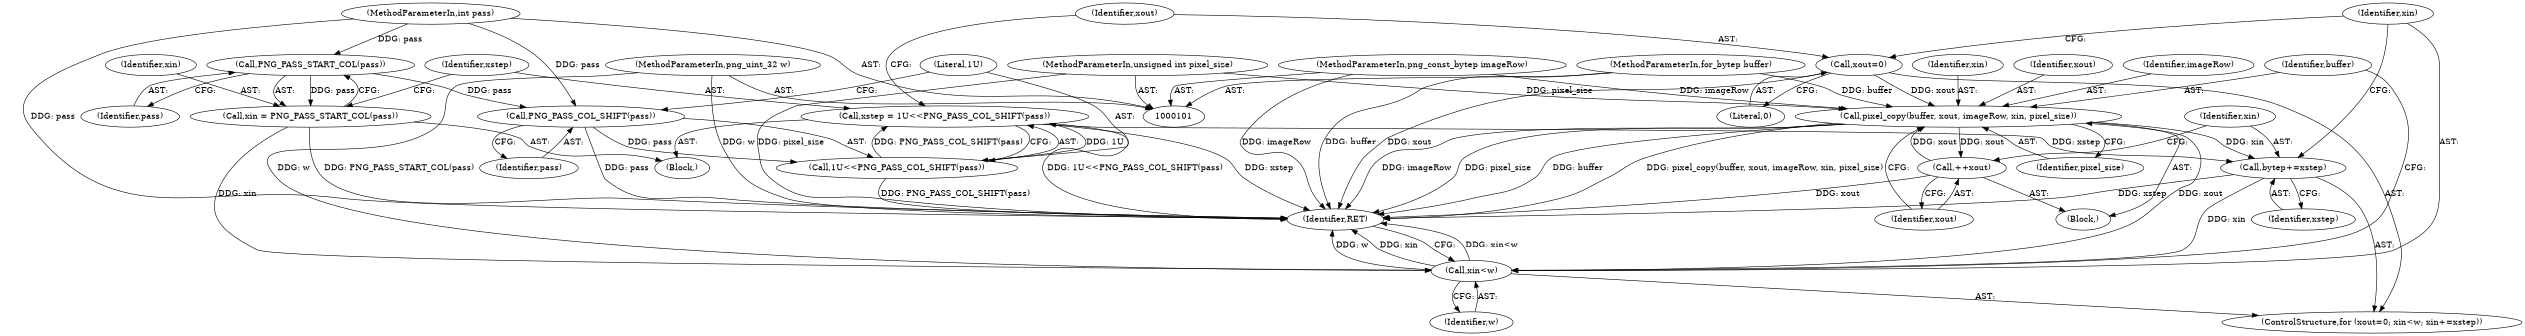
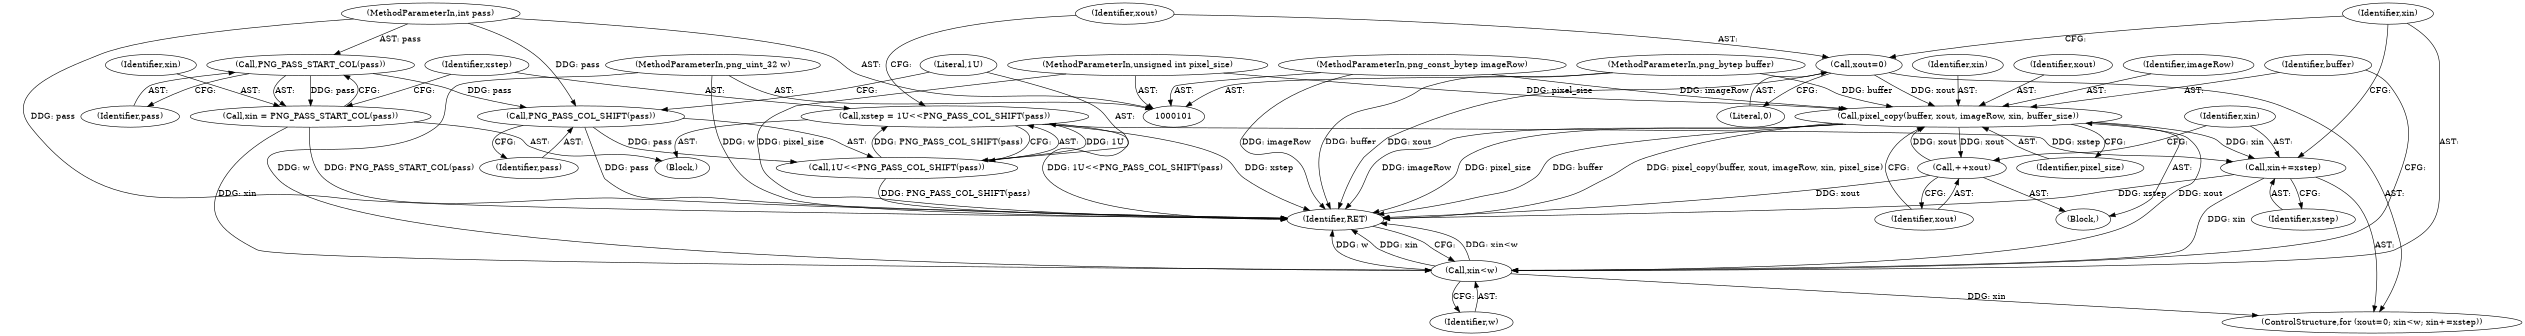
edge "(MethodParameterIn,int pass)" -> "(Call,PNG_PASS_START_COL(pass))": label "DDG: pass" -> "AST: pass"
node "(MethodParameterIn,for_bytep buffer)": label "(MethodParameterIn,for_bytep buffer)" -> "(MethodParameterIn,png_bytep buffer)"
node "(Call,pixel_copy(buffer, xout, imageRow, xin, pixel_size))": label "(Call,pixel_copy(buffer, xout, imageRow, xin, pixel_size))" -> "(Call,pixel_copy(buffer, xout, imageRow, xin, buffer_size))"
node "(Call,bytep+=xstep)": label "(Call,bytep+=xstep)" -> "(Call,xin+=xstep)"
edge "(Call,xin<w)" -> "(ControlStructure,for (xout=0; xin<w; xin+=xstep))": label "AST: " -> "DDG: xin"
